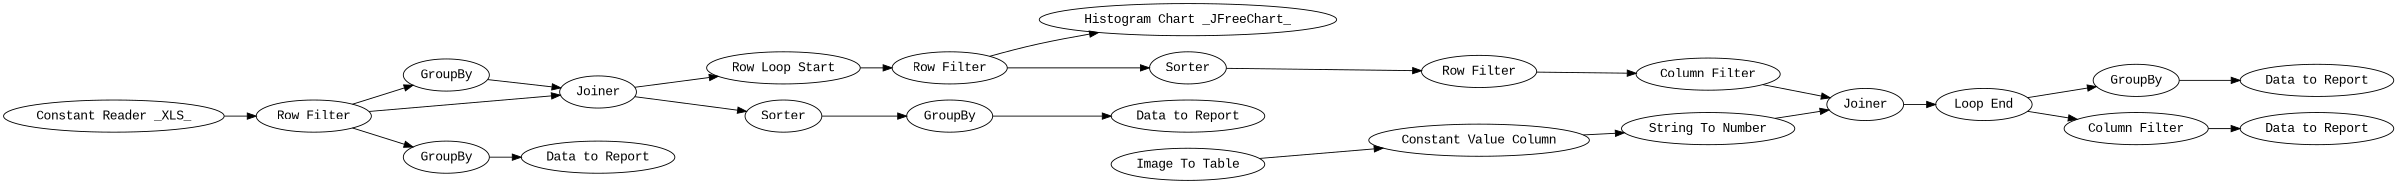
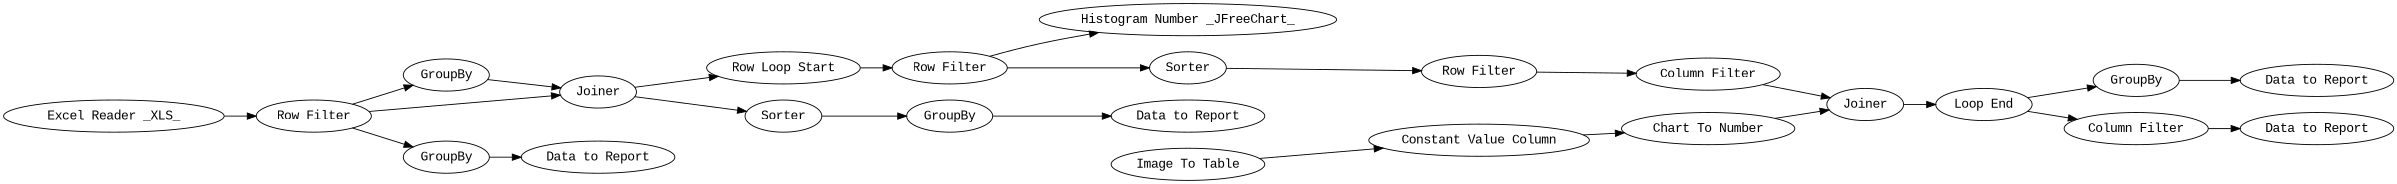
node "Histogram Chart _JFreeChart_": label "Histogram Chart _JFreeChart_" -> "Histogram Number _JFreeChart_"
node "Constant Reader _XLS_": label "Constant Reader _XLS_" -> "Excel Reader _XLS_"
node "String To Number": label "String To Number" -> "Chart To Number"
